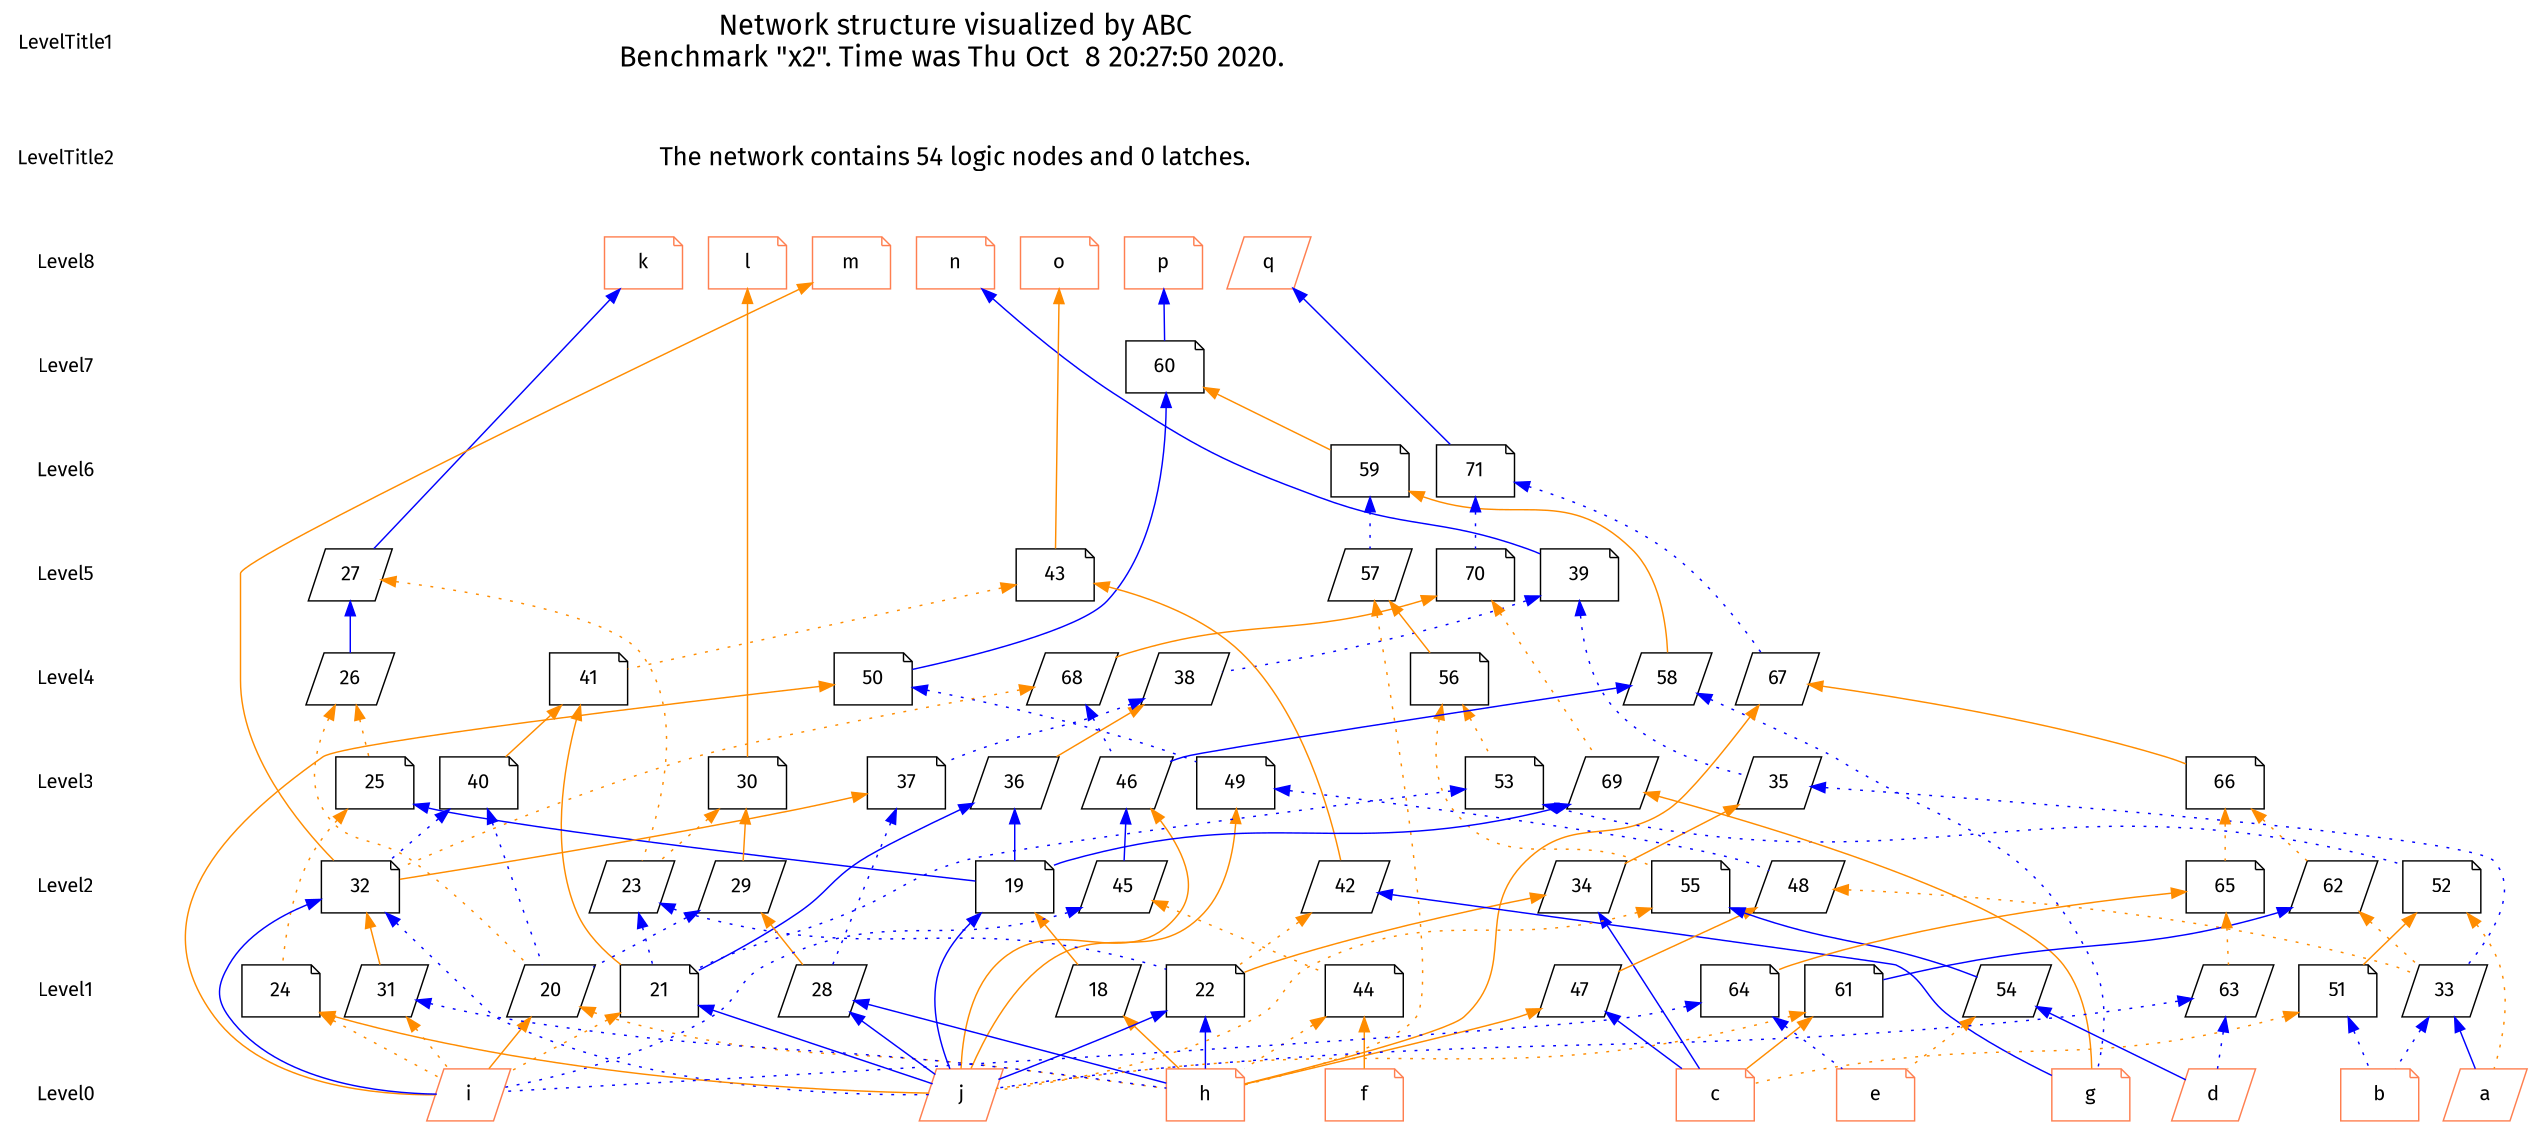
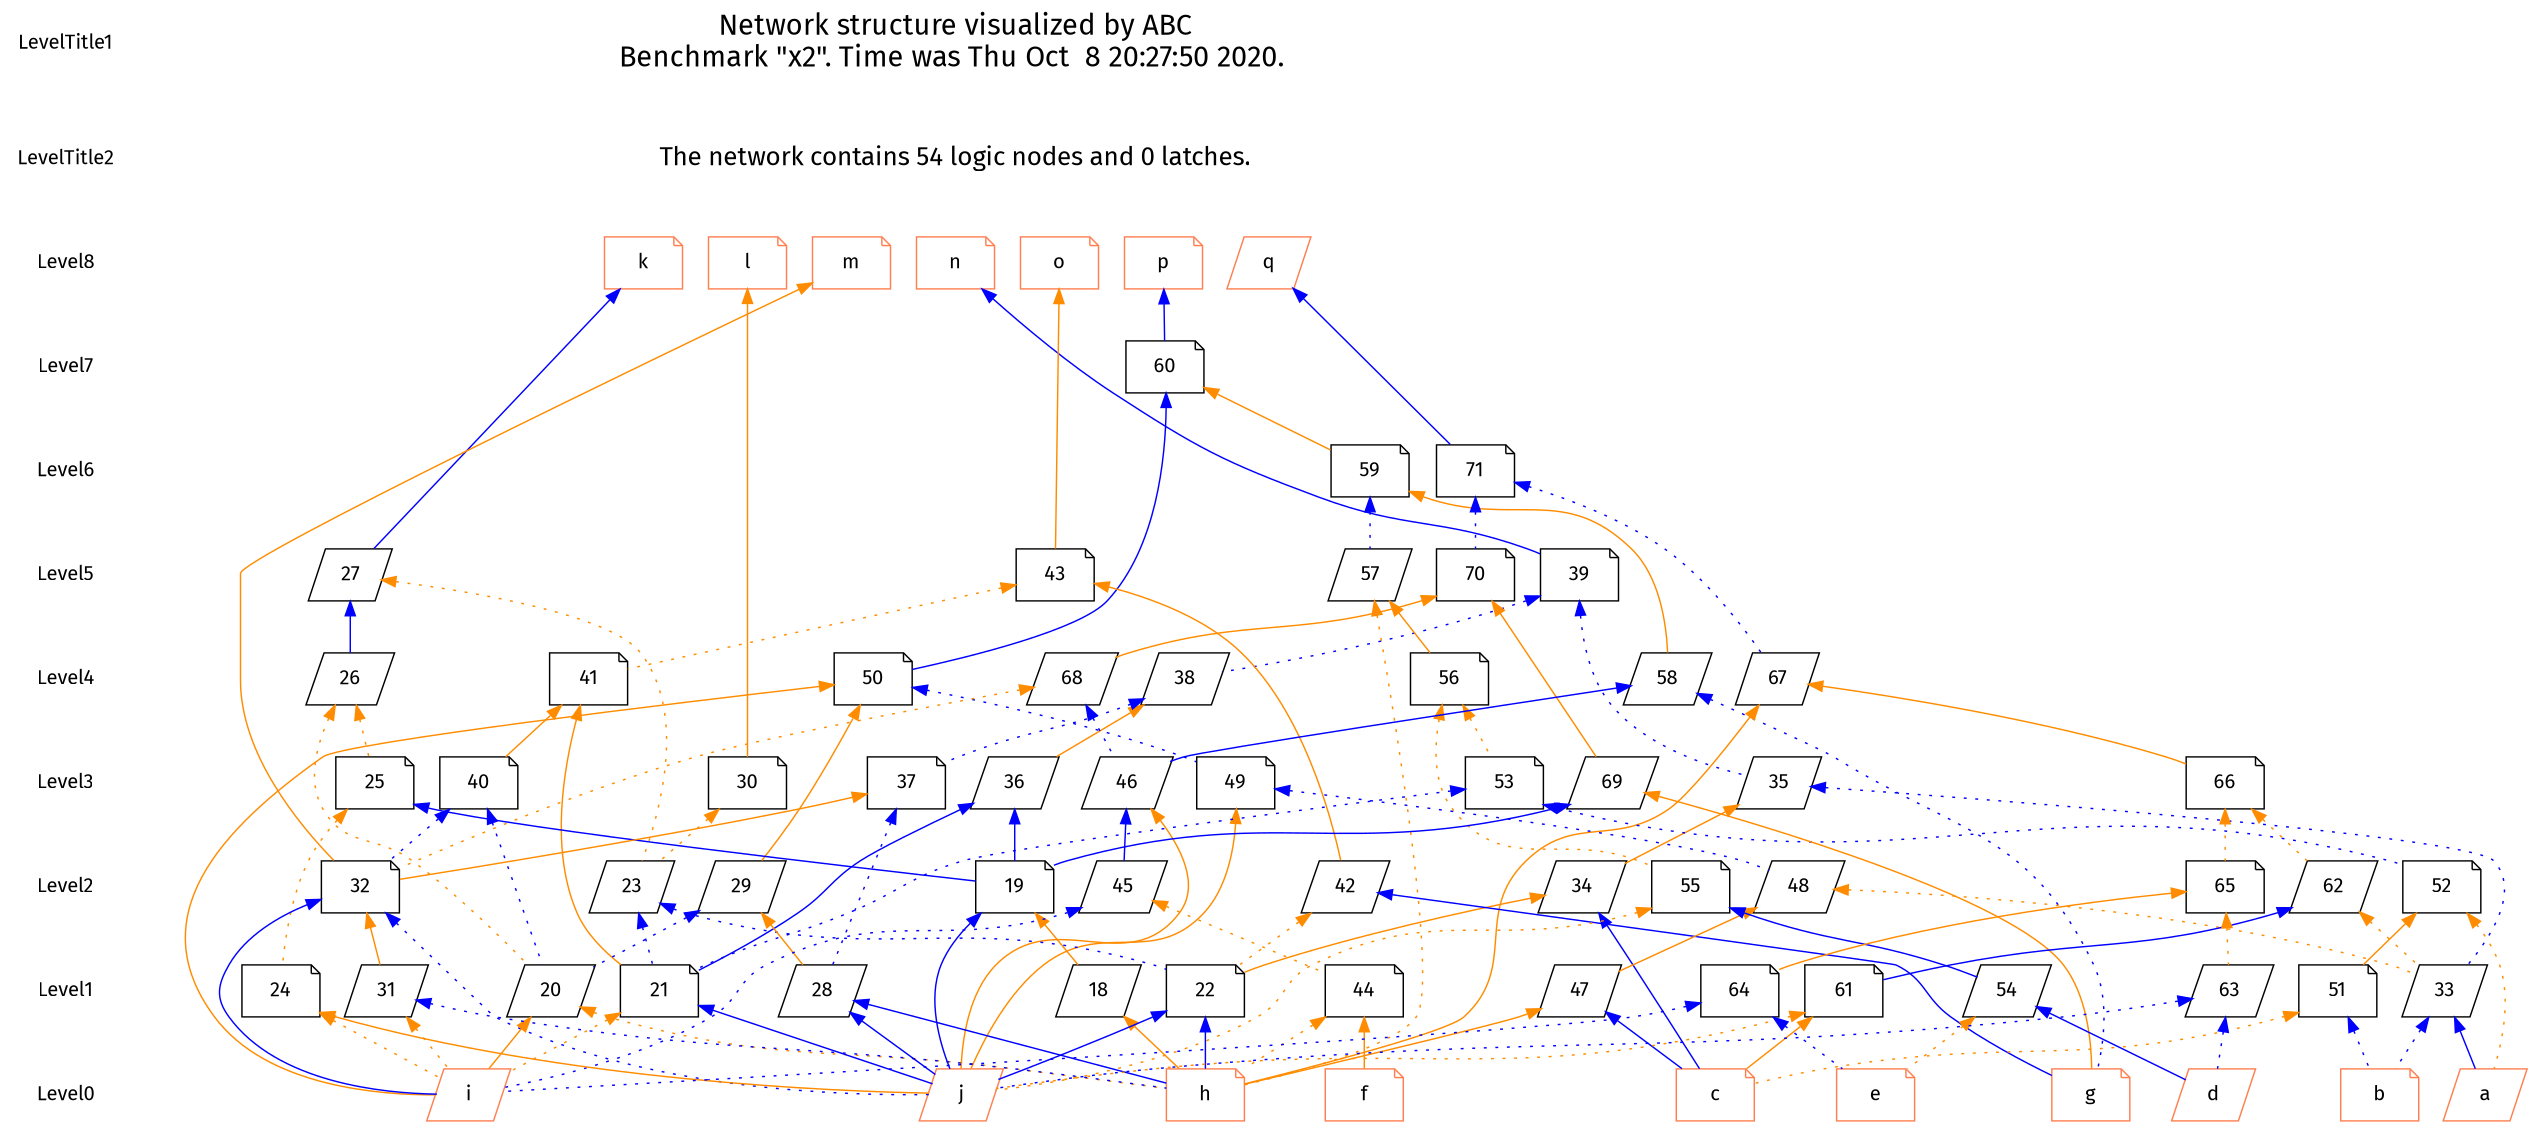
edge "69" -> "70": style dotted -> solid
edge "29" -> "30": now "29" -> "50"
